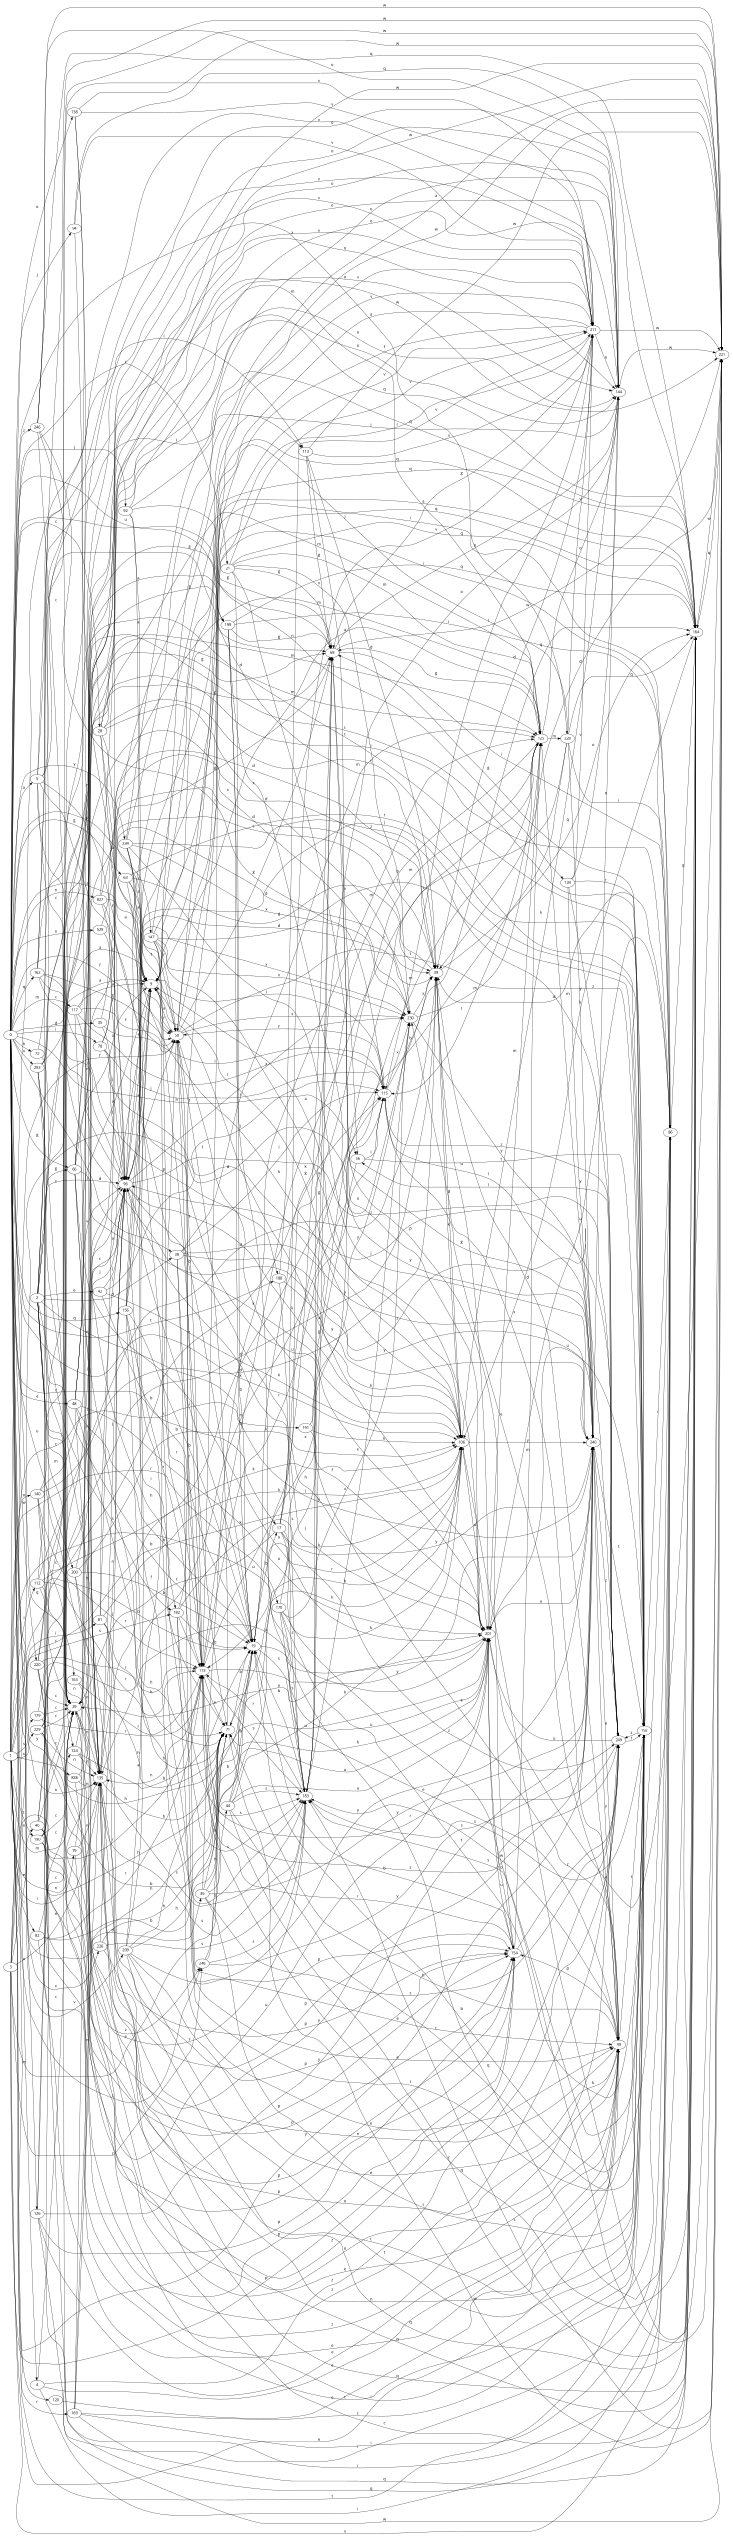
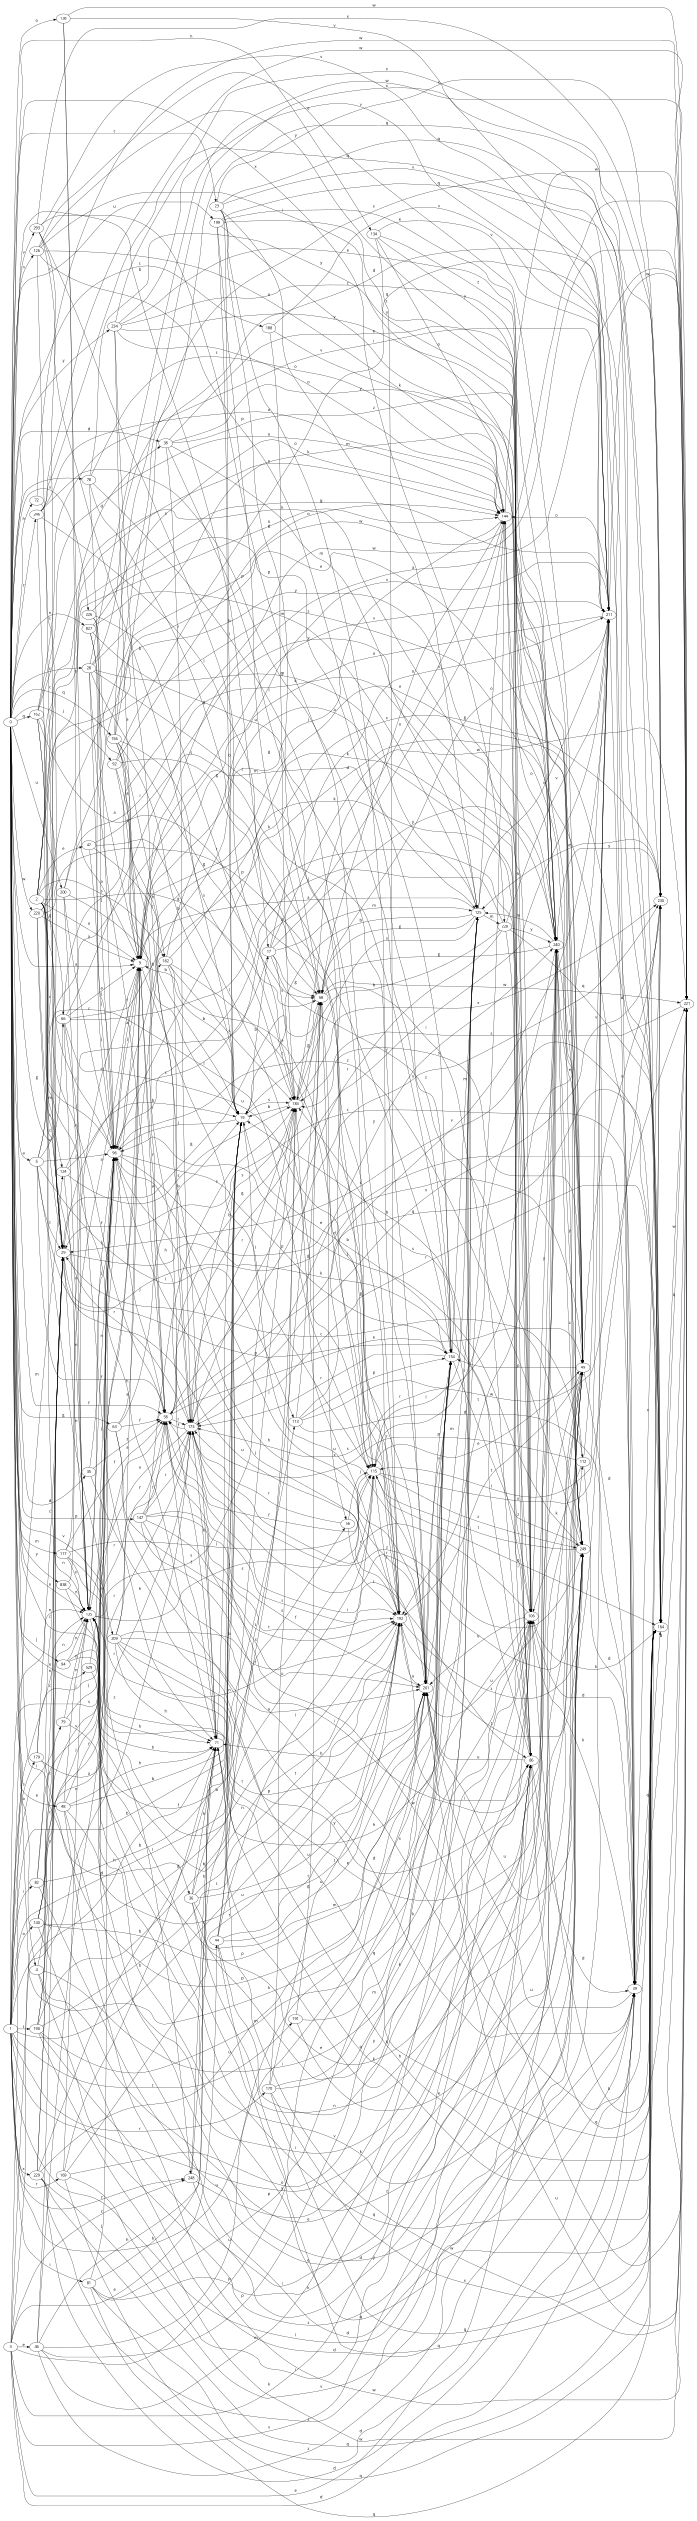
node "21": label "21" -> "23"
edge "125" -> "211": added, label "v"
edge "246" -> "188": now "246" -> "154"
edge "2" -> "199": now "2" -> "9"
edge "230" -> "39": reversed
edge "249" -> "56": now "249" -> "115"
edge "190" -> "115": label "l" -> "b"
edge "42" -> "106": now "42" -> "154"
edge "115" -> "192": added, label "t"
node "163": removed
edge "201" -> "29": reversed
edge "112" -> "240": reversed
node "120": removed
